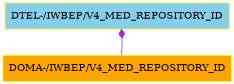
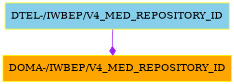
edge "DOMA-/IWBEP/V4_MED_REPOSITORY_ID" -> "DTEL-/IWBEP/V4_MED_REPOSITORY_ID": reversed
